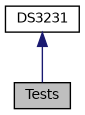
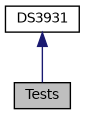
node "DS3231": label "DS3231" -> "DS3931"
